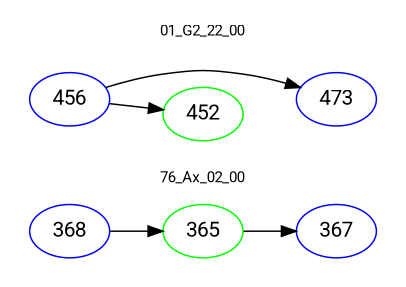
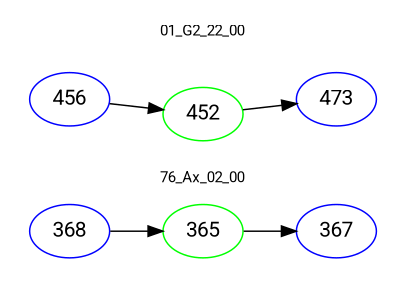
edge "456" -> "473": now "452" -> "473"
